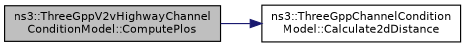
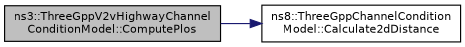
node "ns3::ThreeGppChannelCondition Model::Calculate2dDistance": label "ns3::ThreeGppChannelCondition Model::Calculate2dDistance" -> "ns8::ThreeGppChannelCondition Model::Calculate2dDistance"
